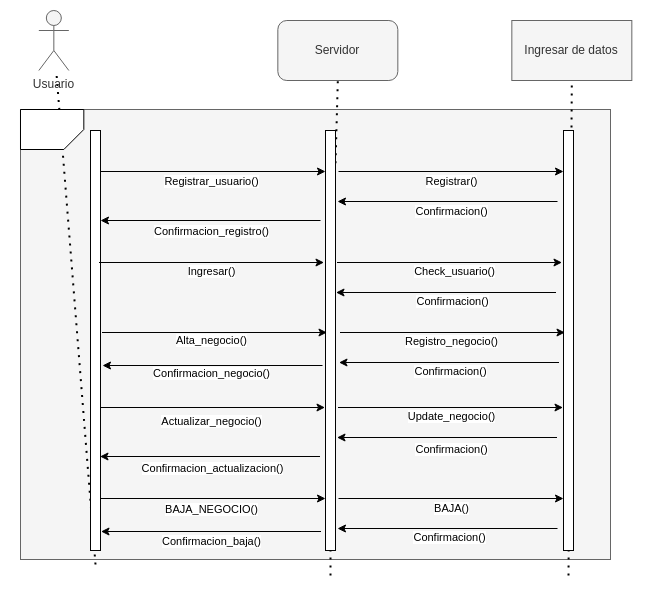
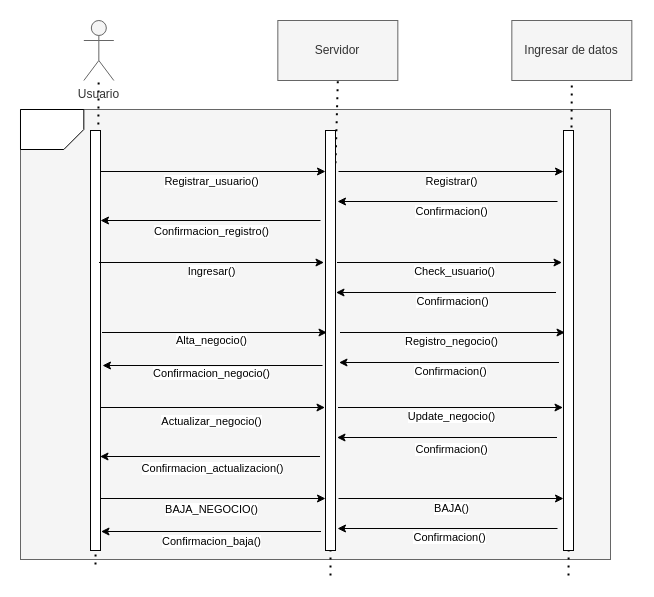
node "Usuario": moved (54, 41) -> (99, 51)
node "Servidor": shape rounded rectangle -> rectangle
